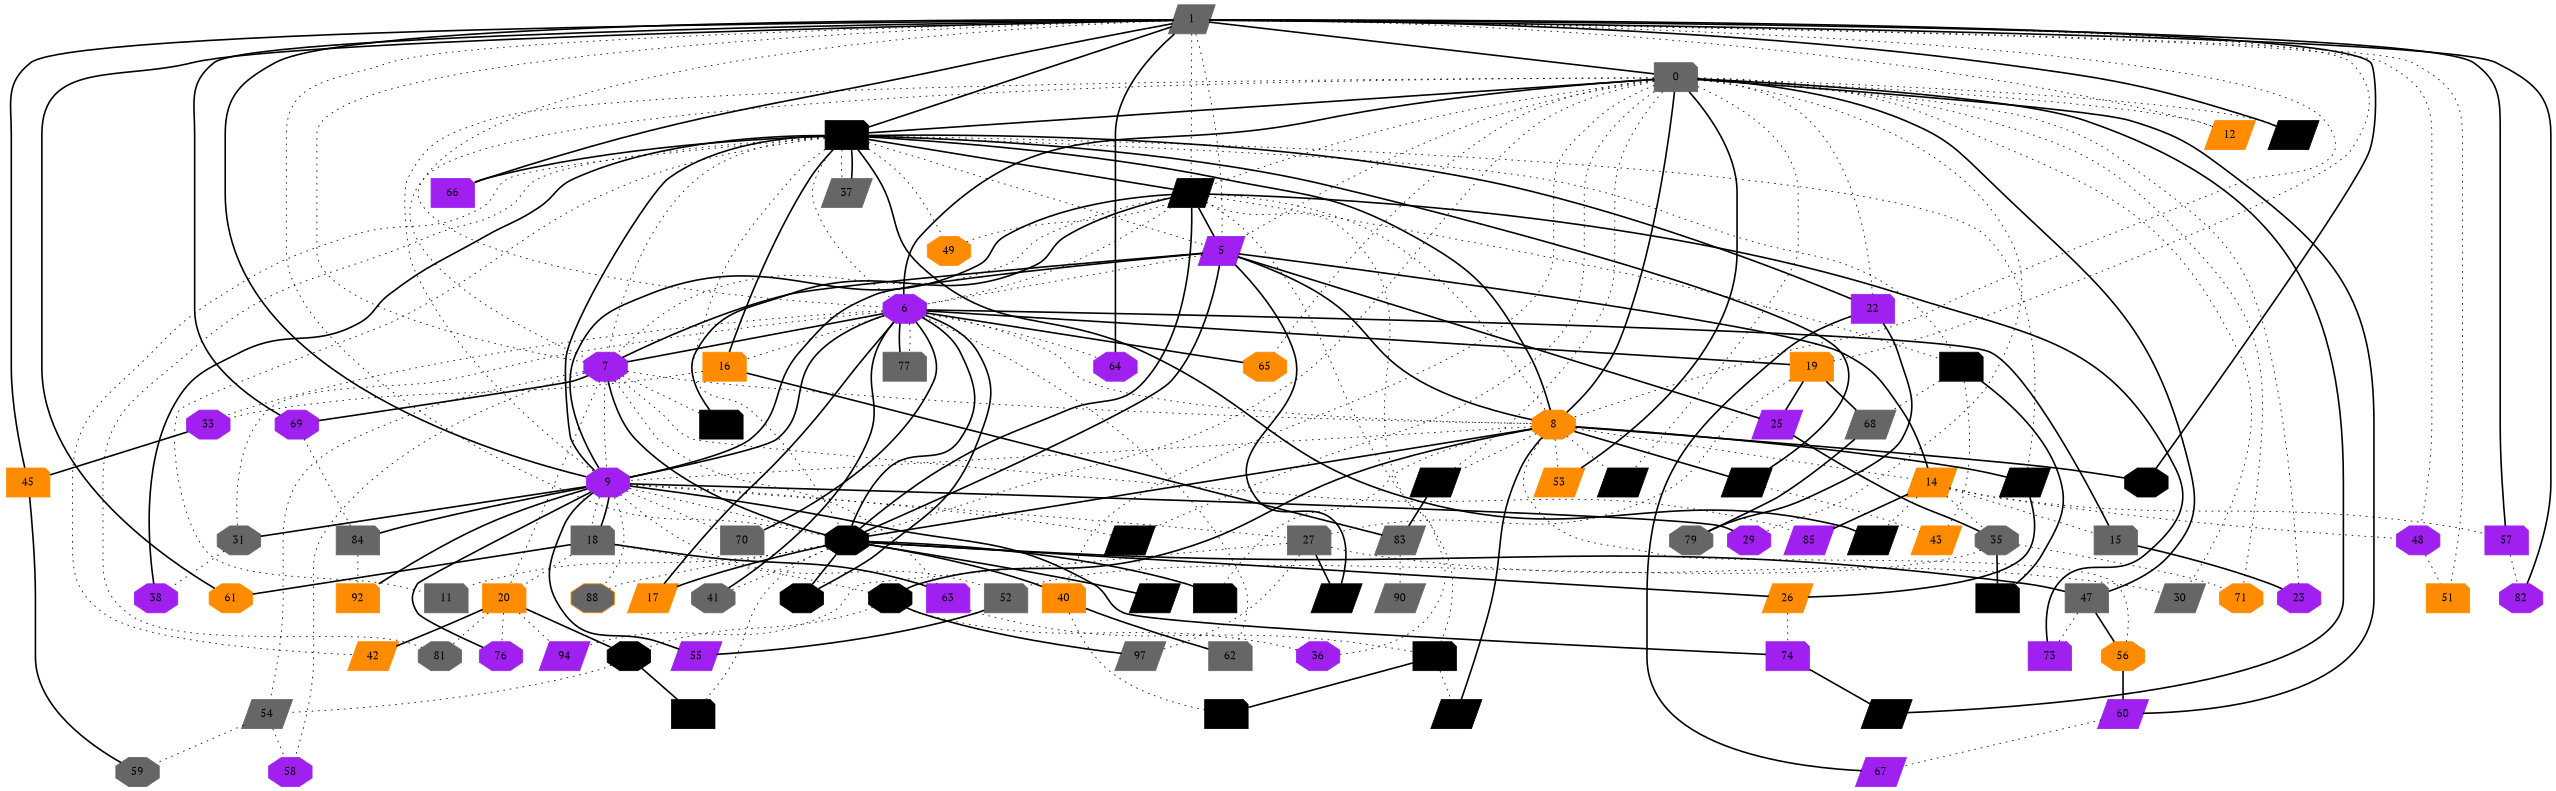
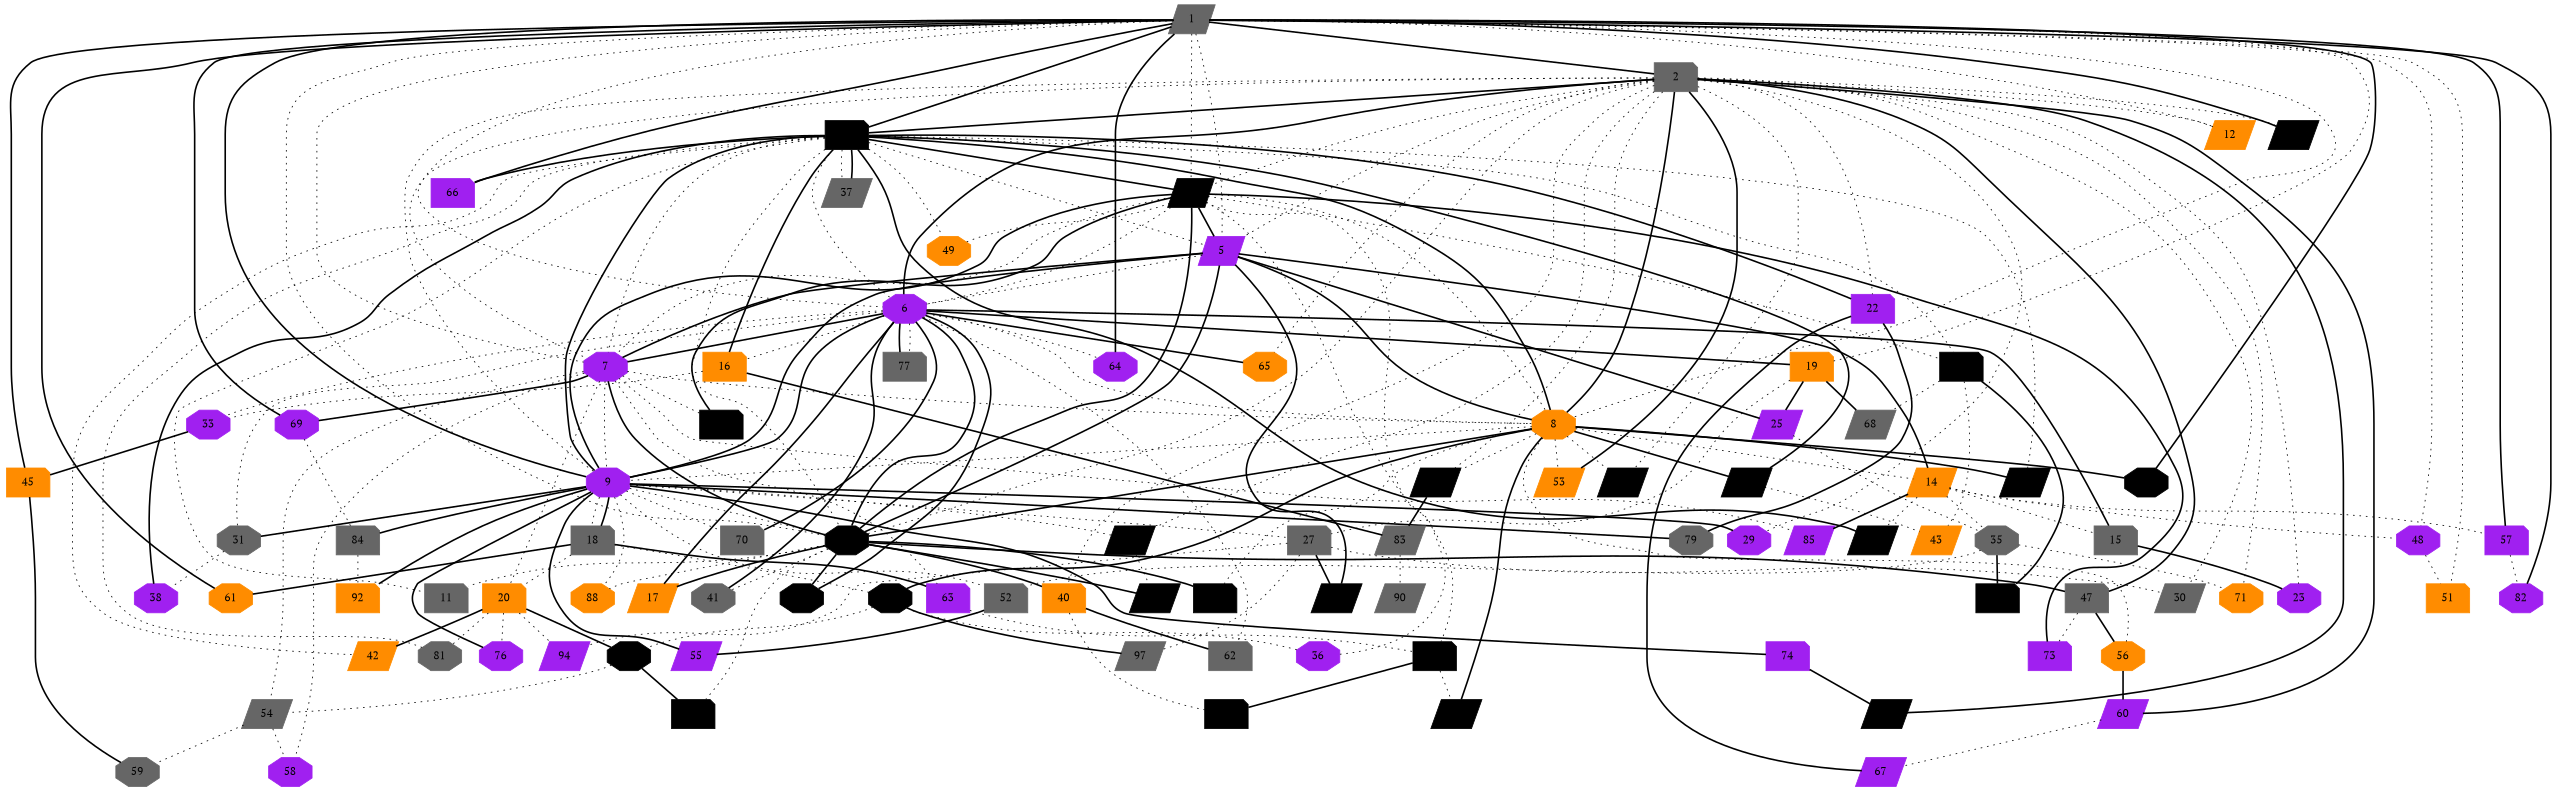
node "0": label "0" -> "2"
edge "68" -- "79": now "9" -- "79"
edge "25" -- "35": style bold -> dotted
node "88": fillcolor gray40 -> darkorange
node "26": removed
